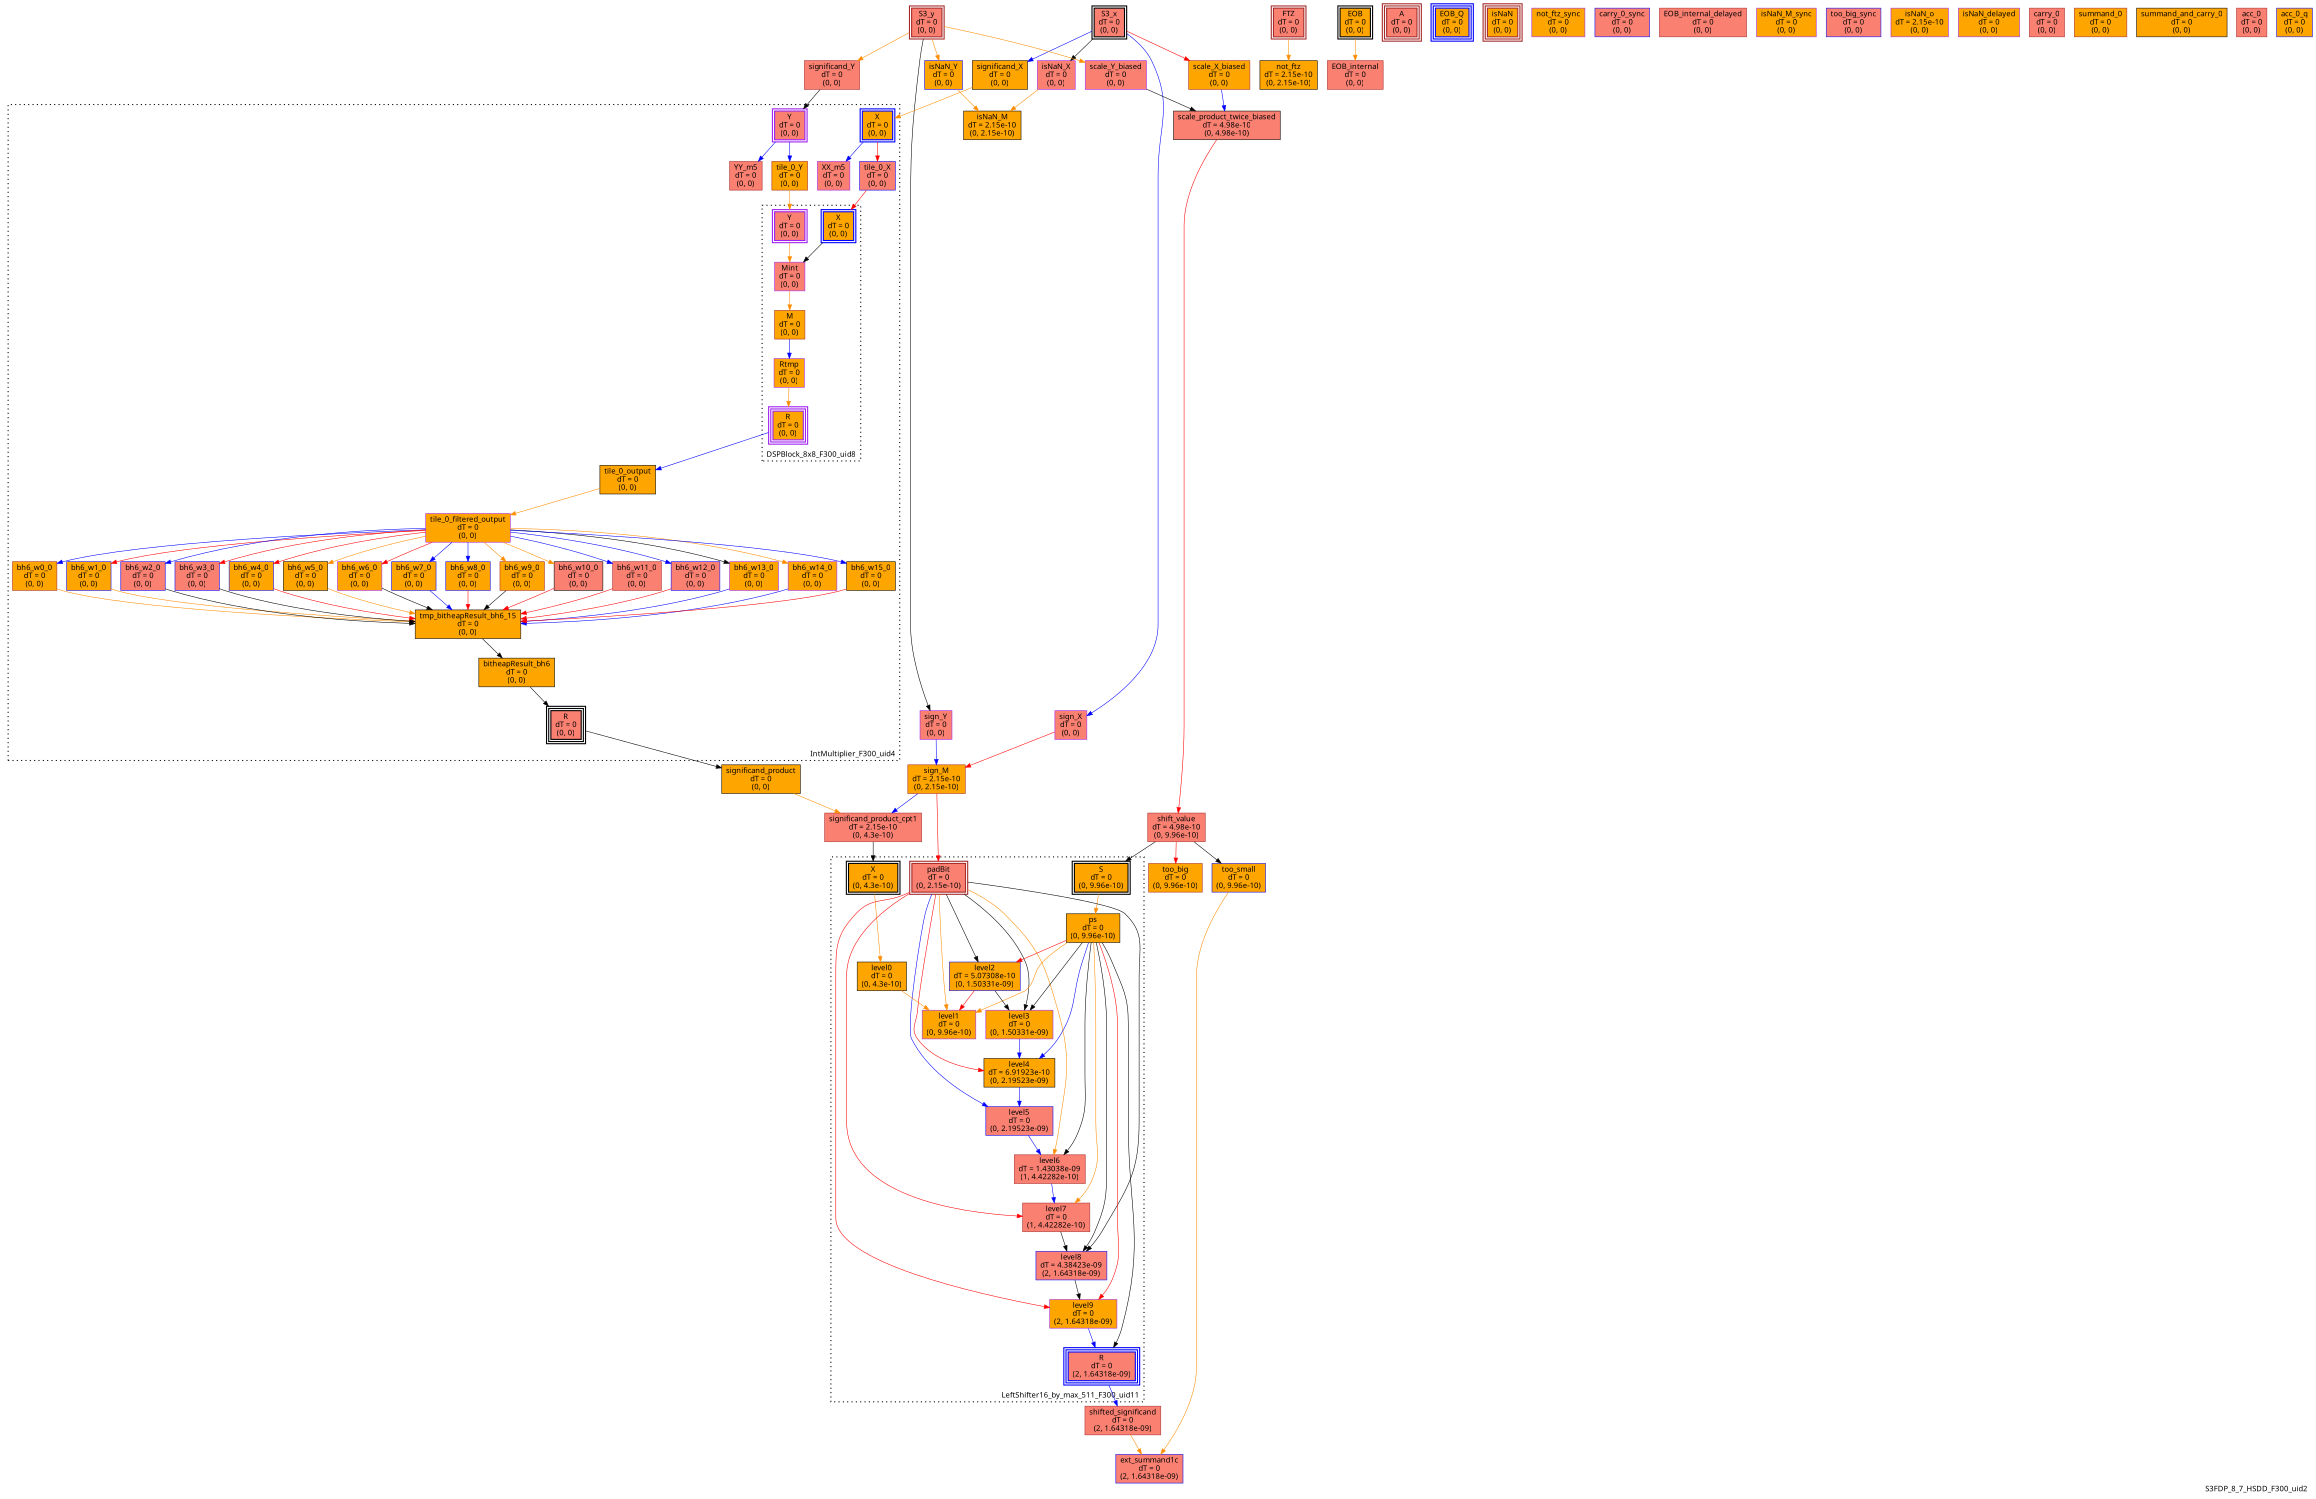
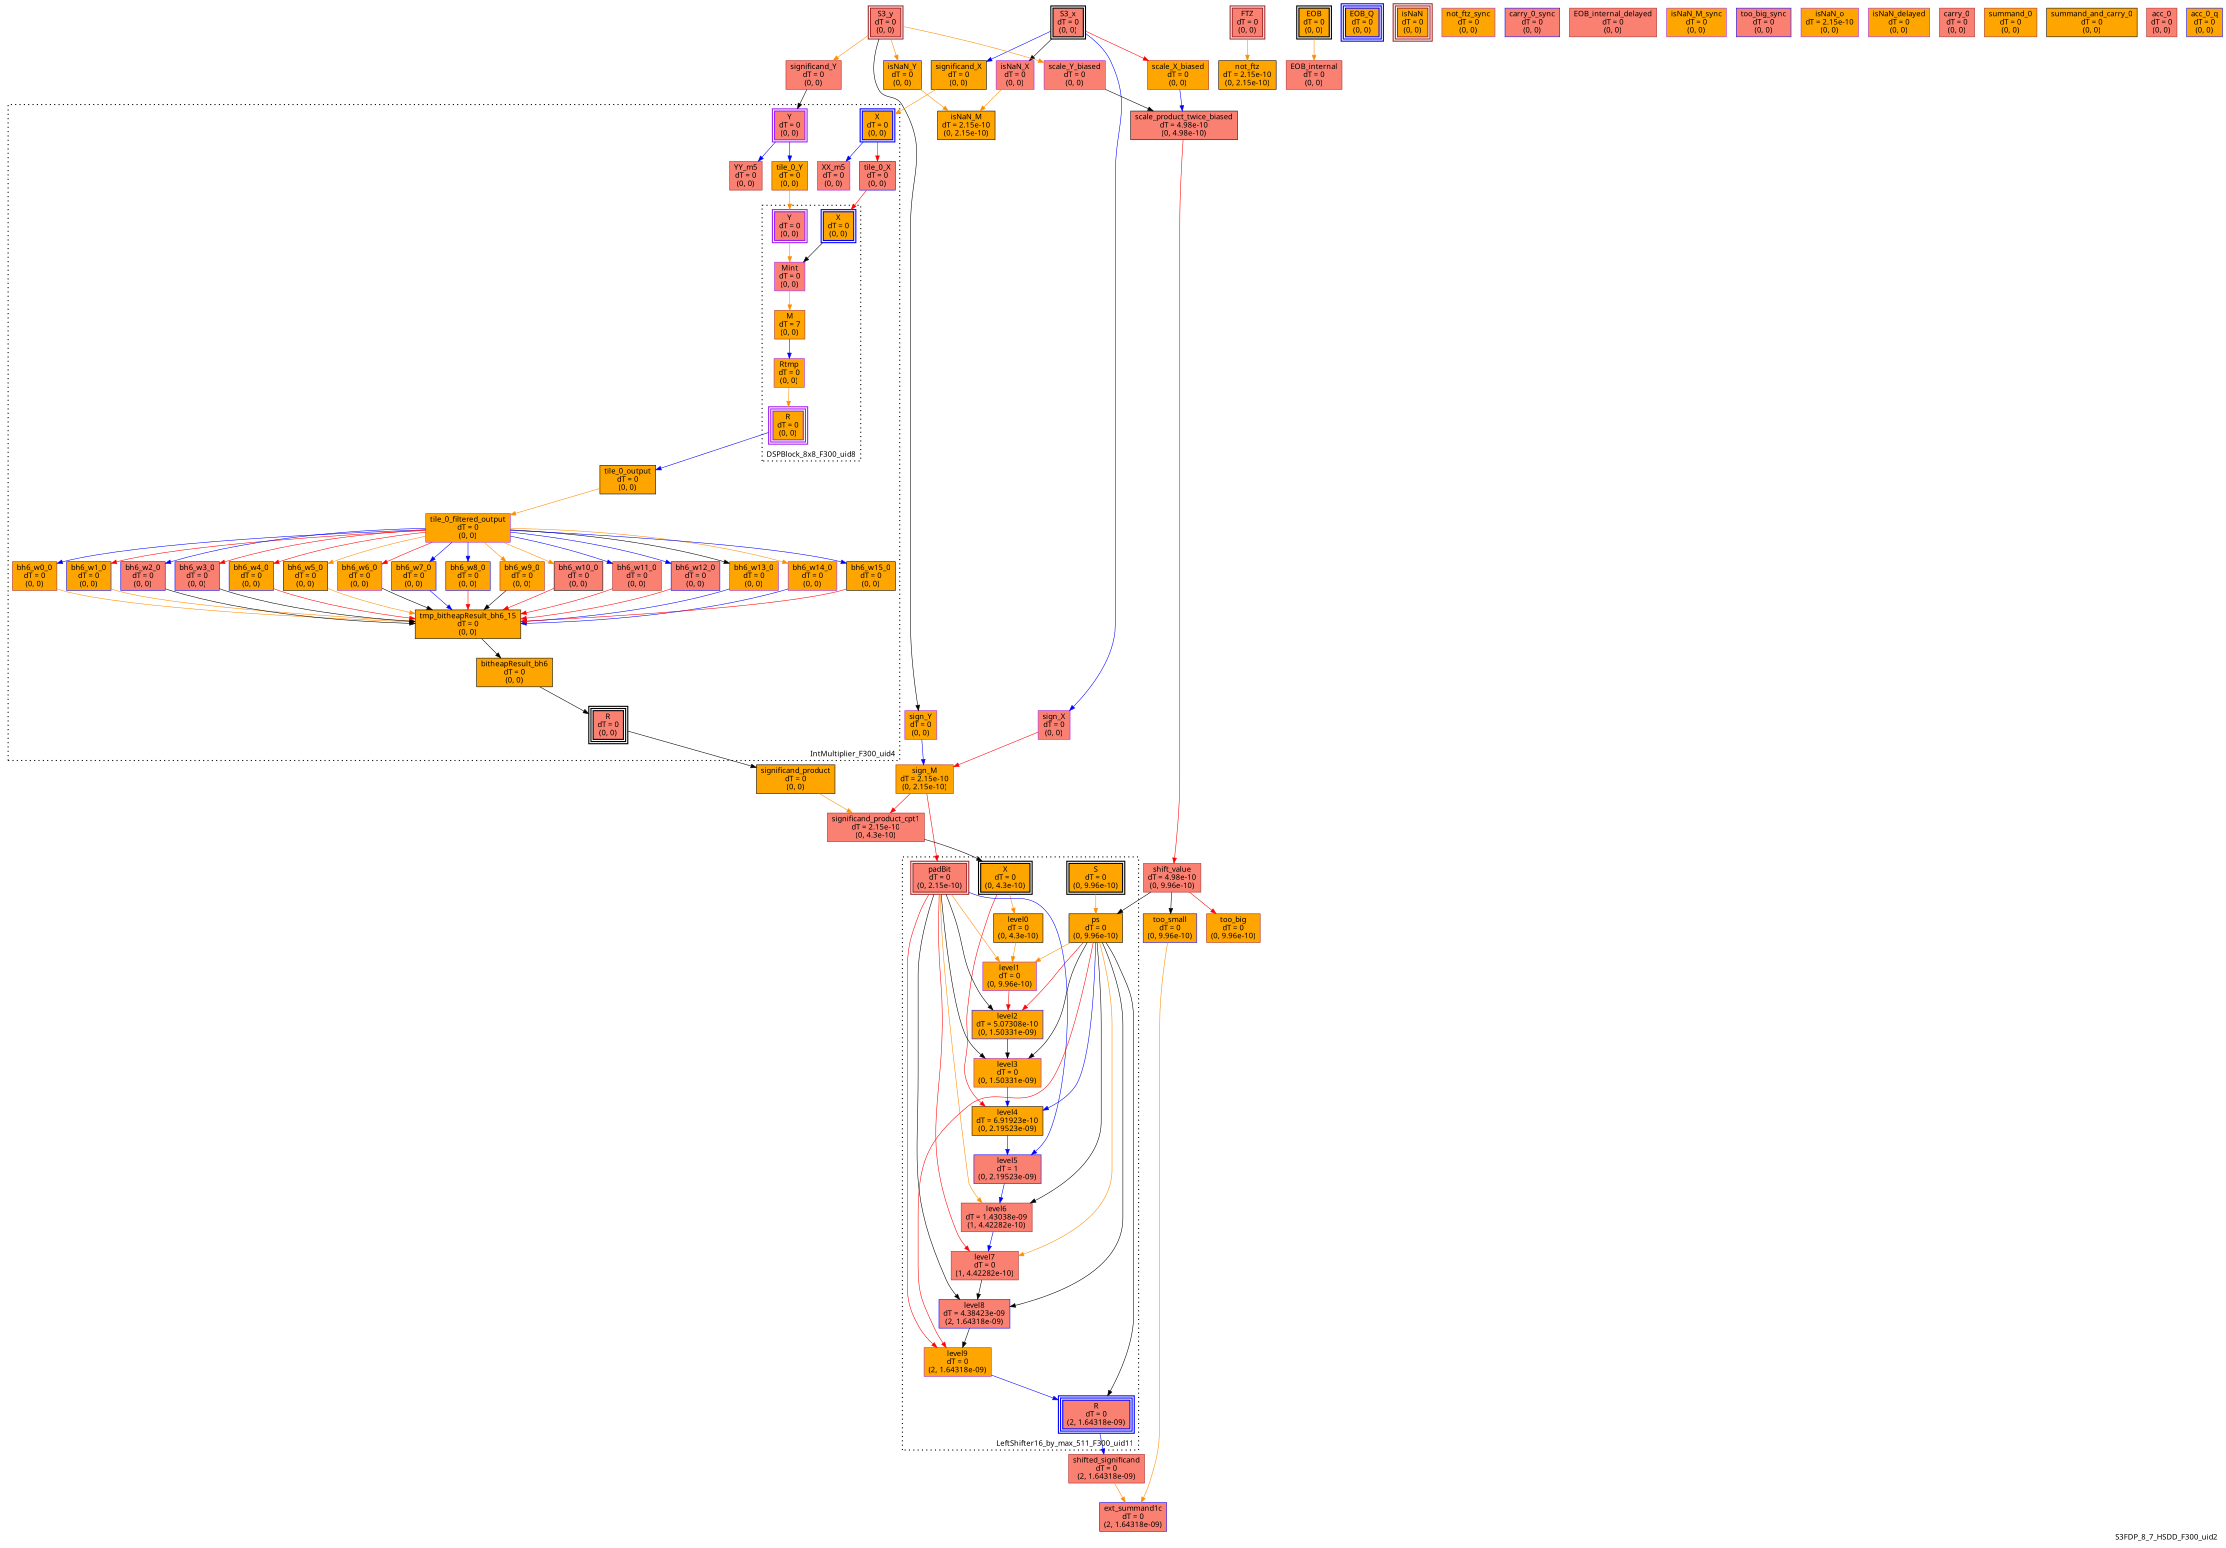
node "A dT = 0 (0, 0)": removed
node "M dT = 0 (0, 0)": label "M dT = 0 (0, 0)" -> "M dT = 7 (0, 0)"
node "sign_Y dT = 0 (0, 0)": fillcolor salmon -> orange
edge "sign_M dT = 2.15e-10 (0, 2.15e-10)" -> "significand_product_cpt1 dT = 2.15e-10 (0, 4.3e-10)": color blue -> red
edge "shift_value dT = 4.98e-10 (0, 9.96e-10)" -> "S dT = 0 (0, 9.96e-10)": now "shift_value dT = 4.98e-10 (0, 9.96e-10)" -> "ps dT = 0 (0, 9.96e-10)"
edge "padBit dT = 0 (0, 2.15e-10)" -> "level4 dT = 6.91923e-10 (0, 2.19523e-09)": now "X dT = 0 (0, 4.3e-10)" -> "level4 dT = 6.91923e-10 (0, 2.19523e-09)"
edge "level2 dT = 5.07308e-10 (0, 1.50331e-09)" -> "level1 dT = 0 (0, 9.96e-10)": reversed
node "level5 dT = 0 (0, 2.19523e-09)": label "level5 dT = 0 (0, 2.19523e-09)" -> "level5 dT = 1 (0, 2.19523e-09)"
